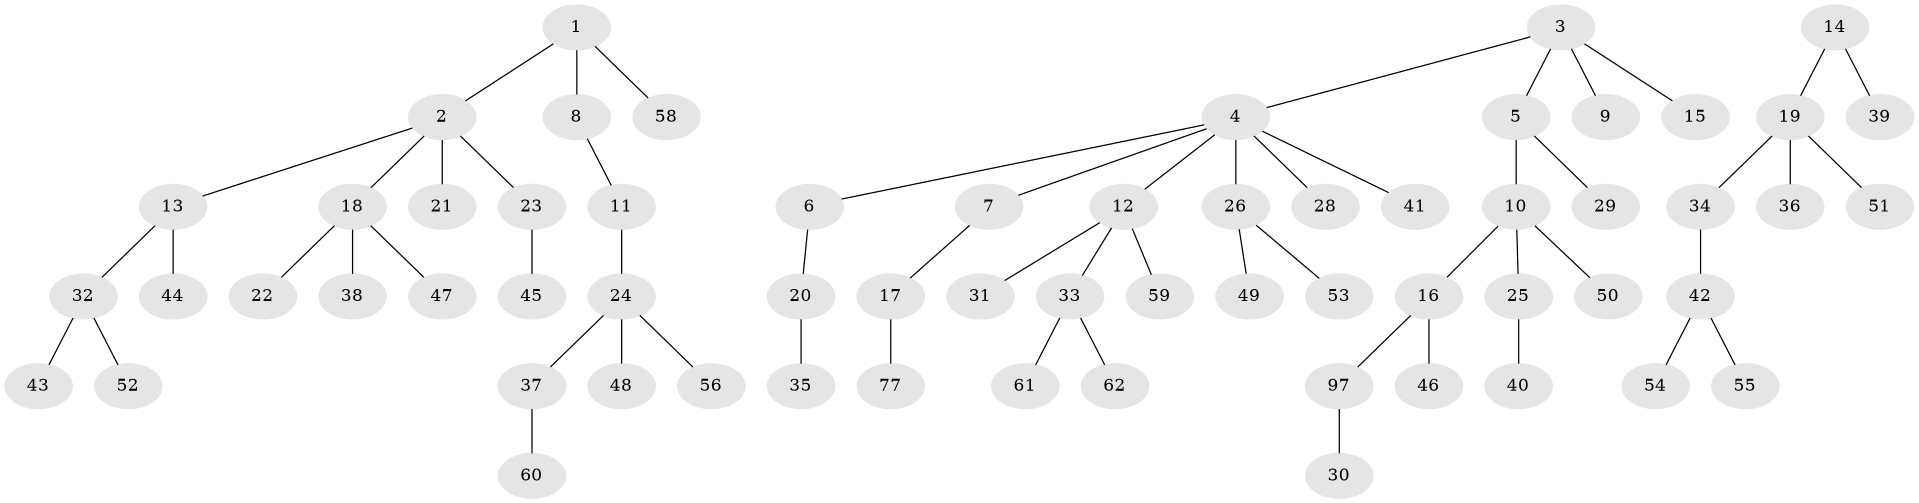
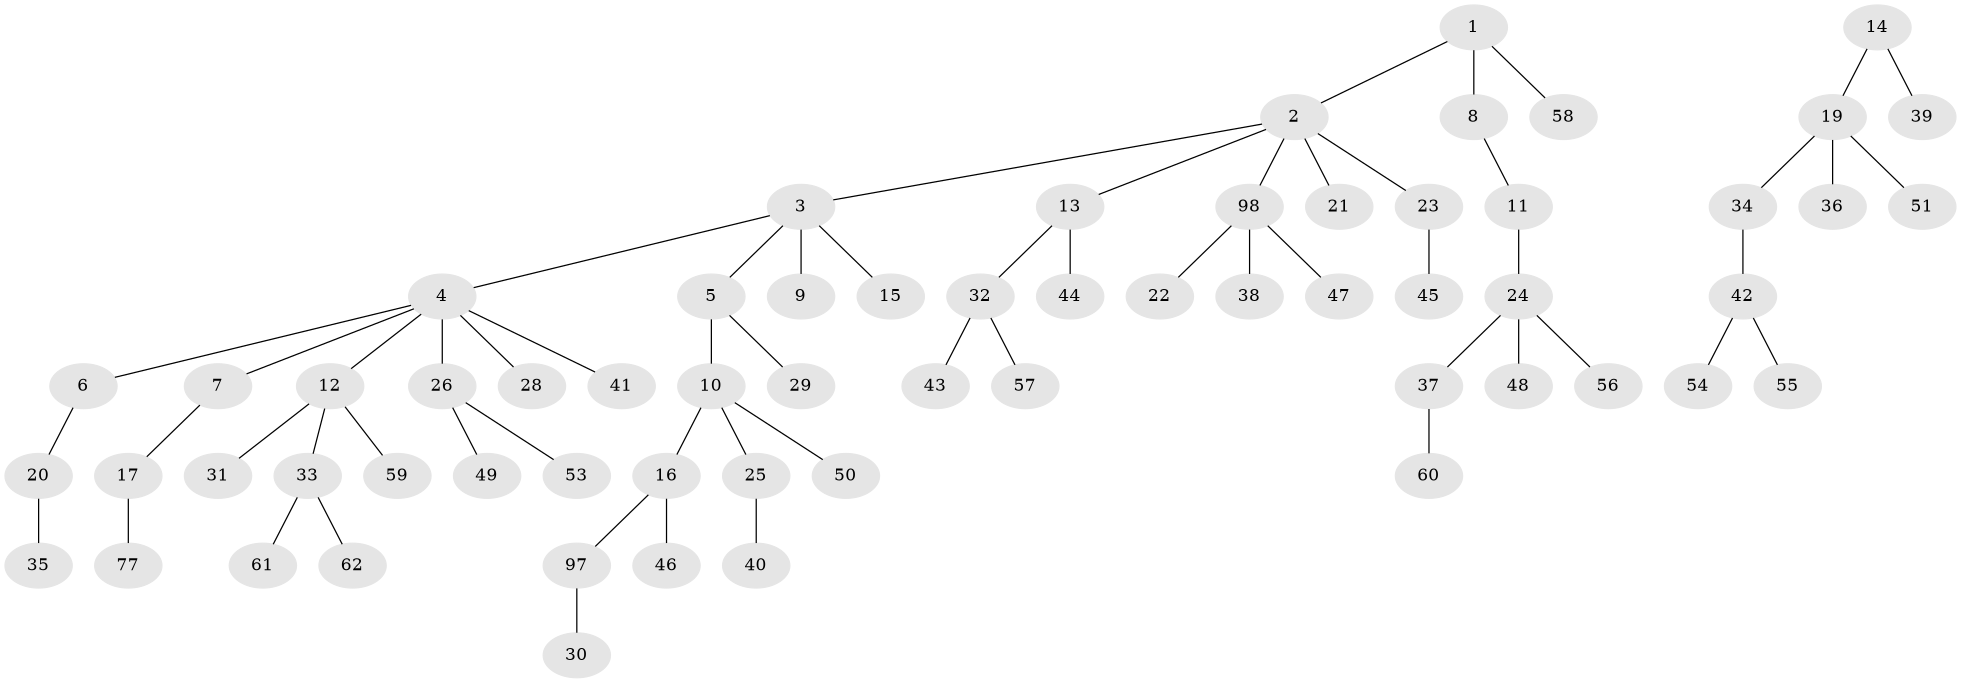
edge "2" -- "3": added
node "18": label "18" -> "98"
node "52": label "52" -> "57"
